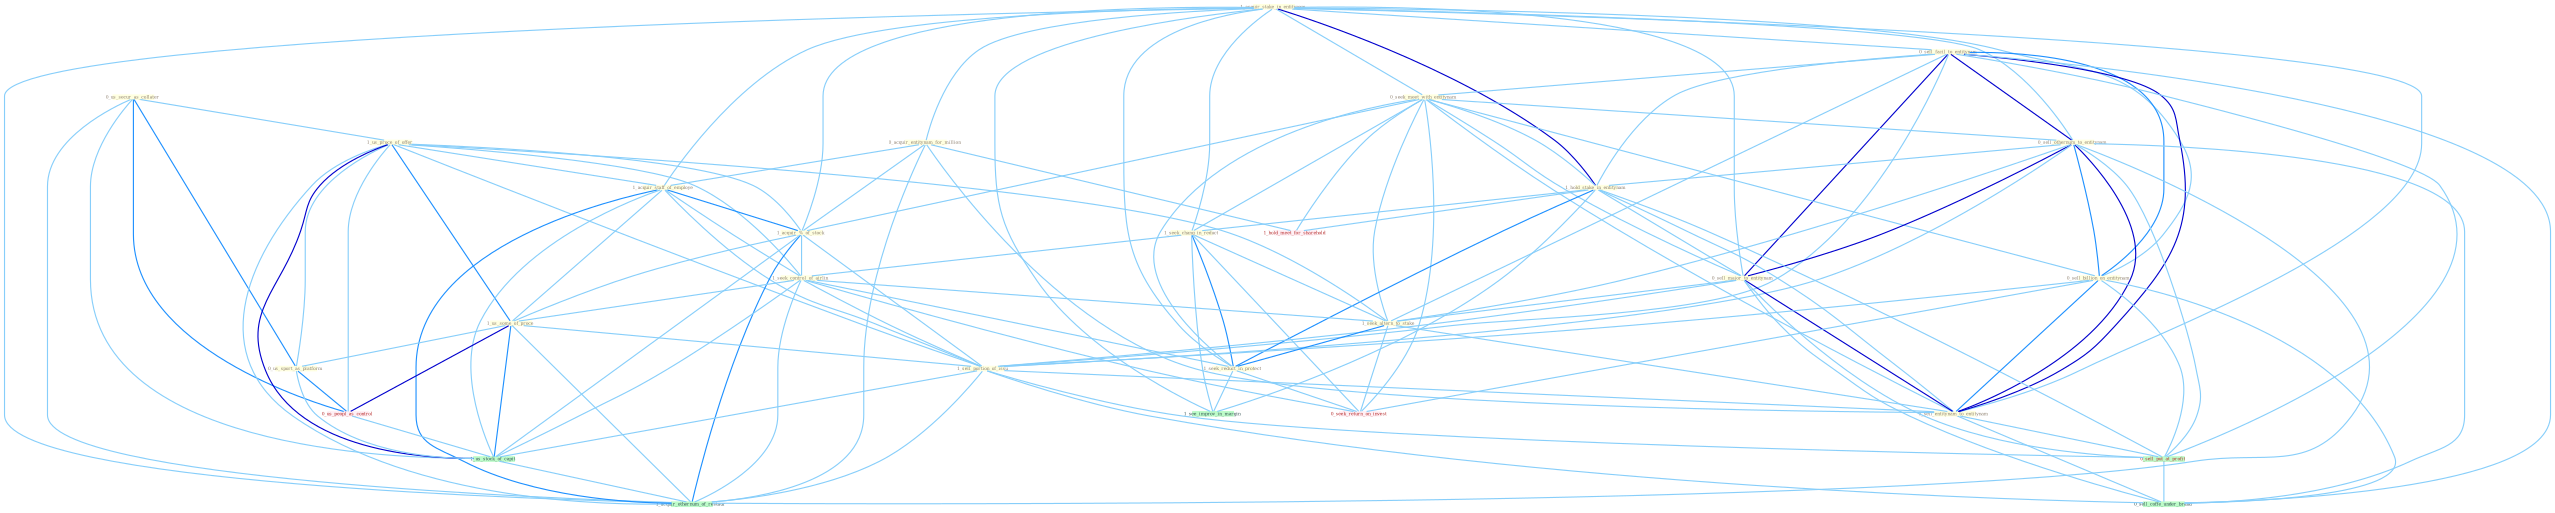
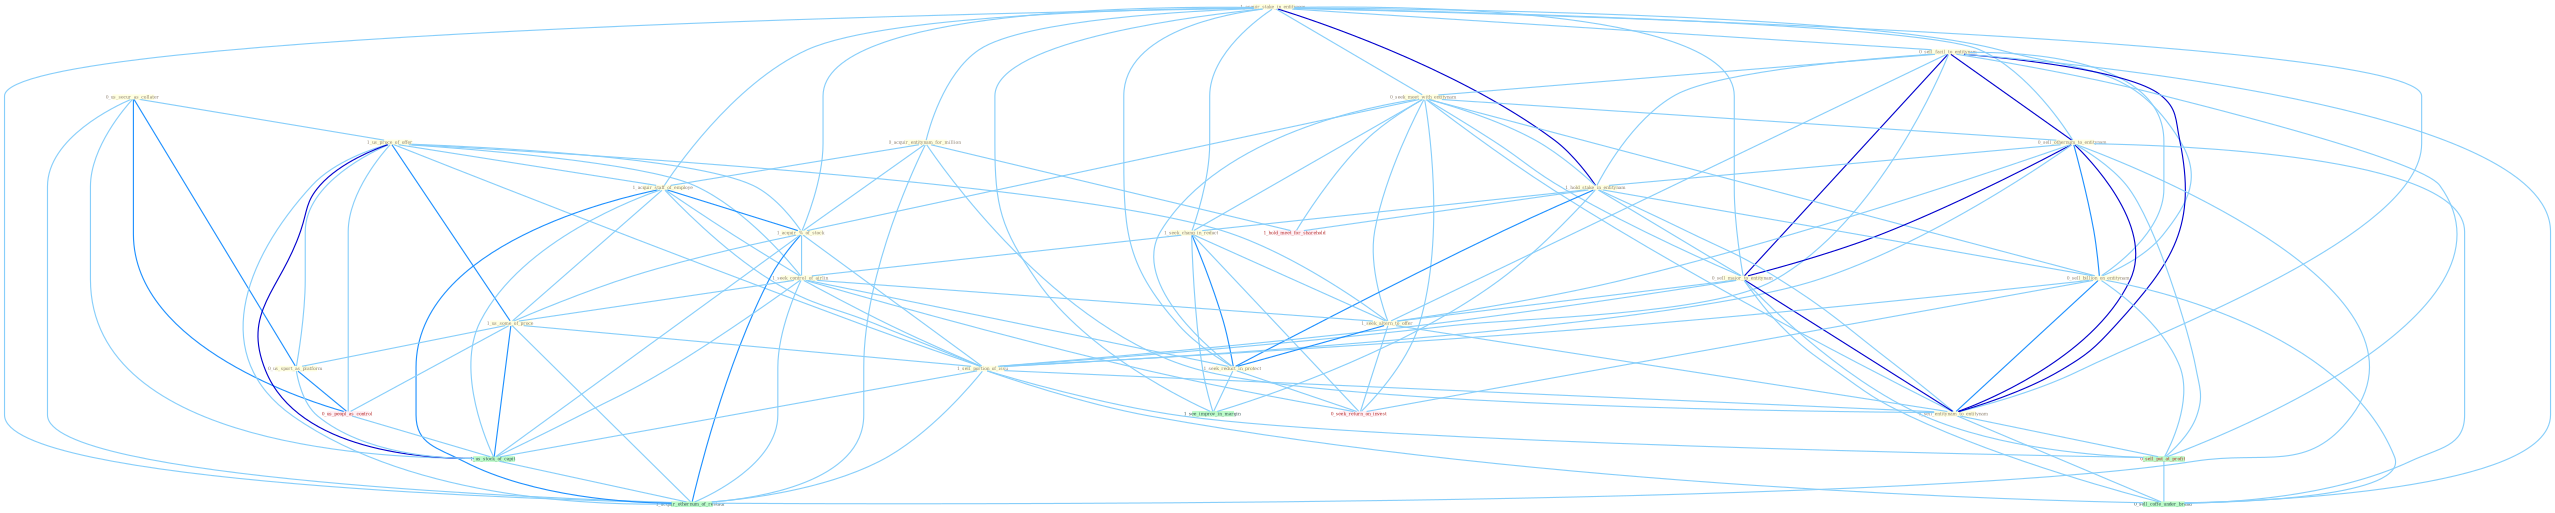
edge "0_sell_facil_to_entitynam" -- "0_sell_billion_on_entitynam": color #1e90ff -> #87cefa
node "1_seek_altern_to_stake": label "1_seek_altern_to_stake" -> "1_seek_altern_to_offer"
edge "1_hold_stake_in_entitynam" -- "0_sell_put_at_profit": now "1_hold_stake_in_entitynam" -- "0_sell_billion_on_entitynam"
edge "1_us_some_of_proce" -- "0_us_peopl_as_control": color #0000cd -> #87cefa
